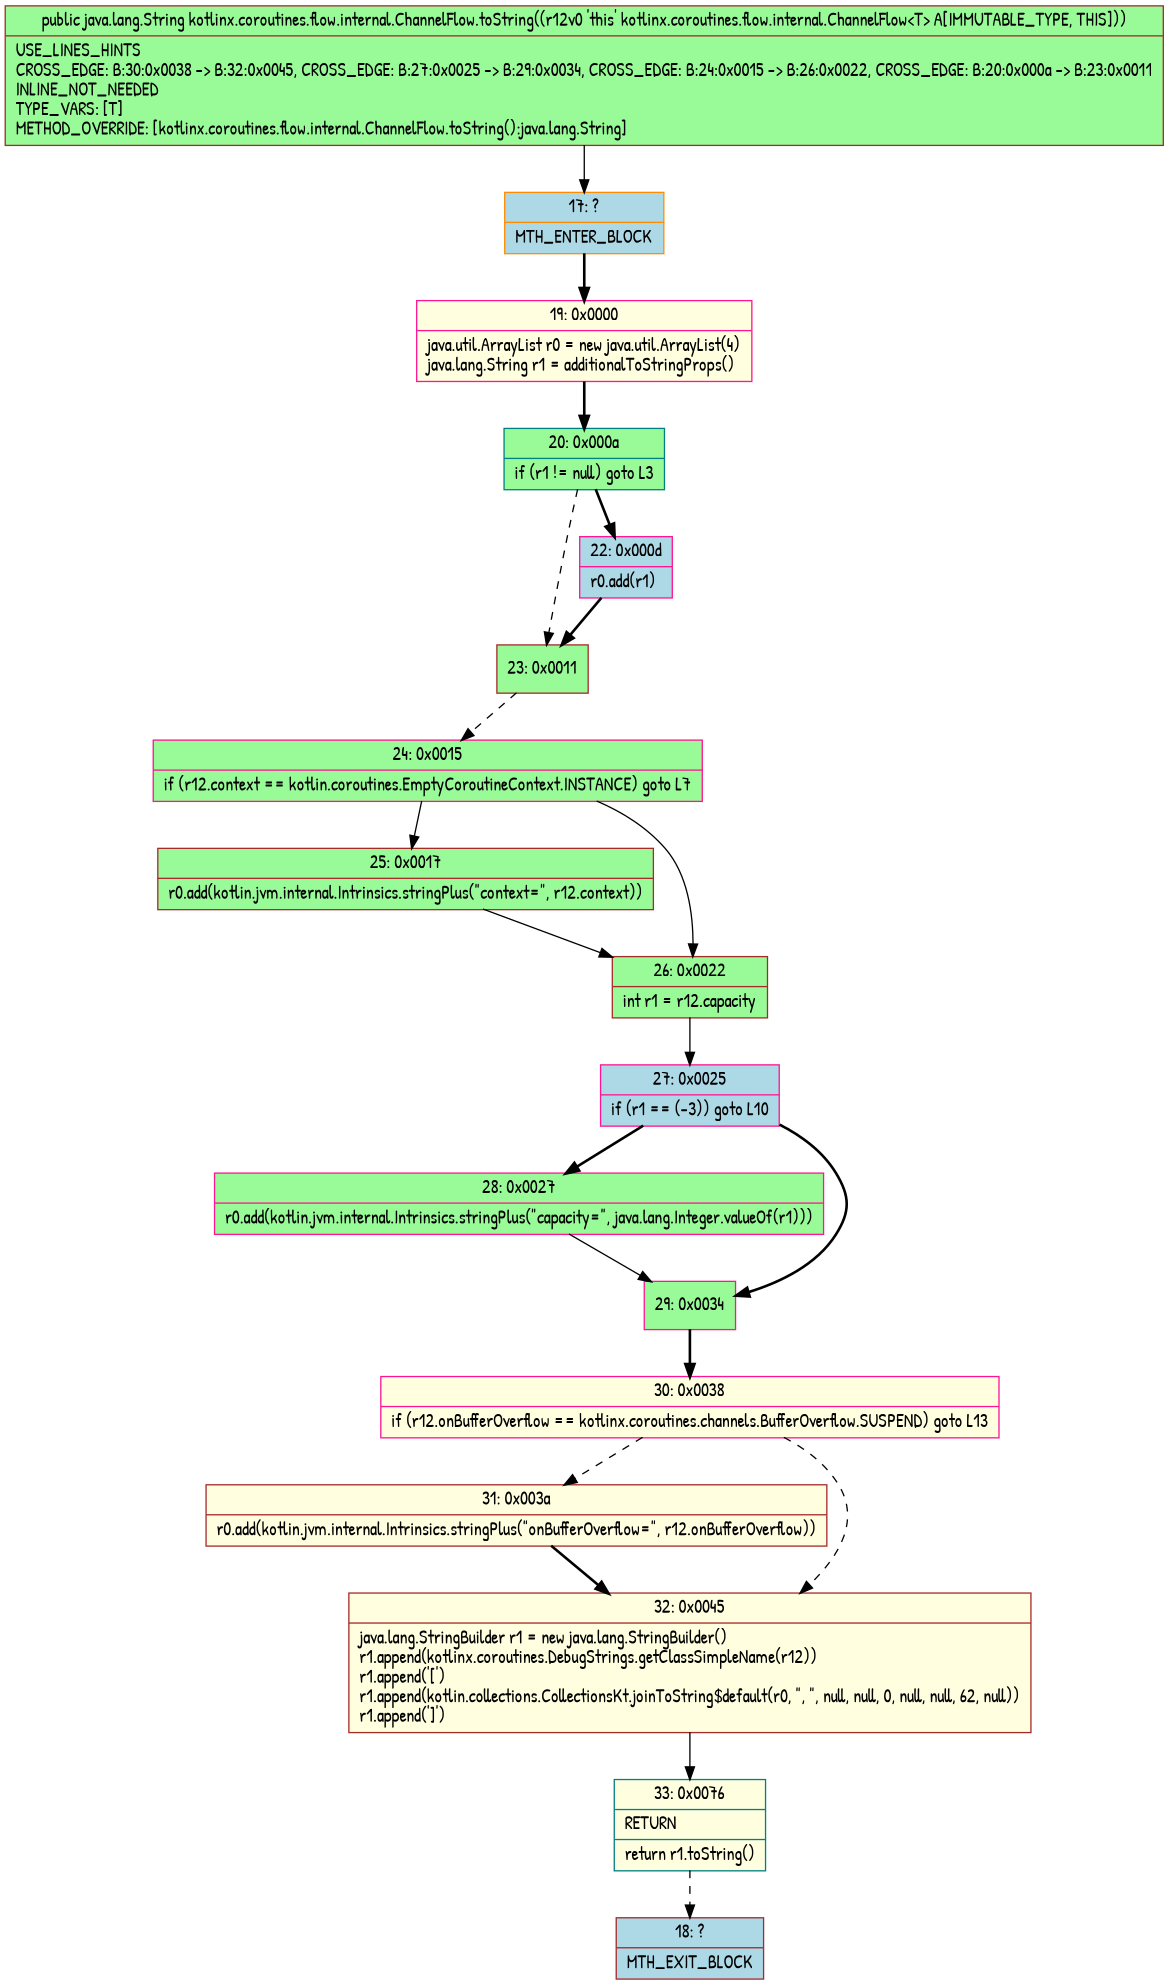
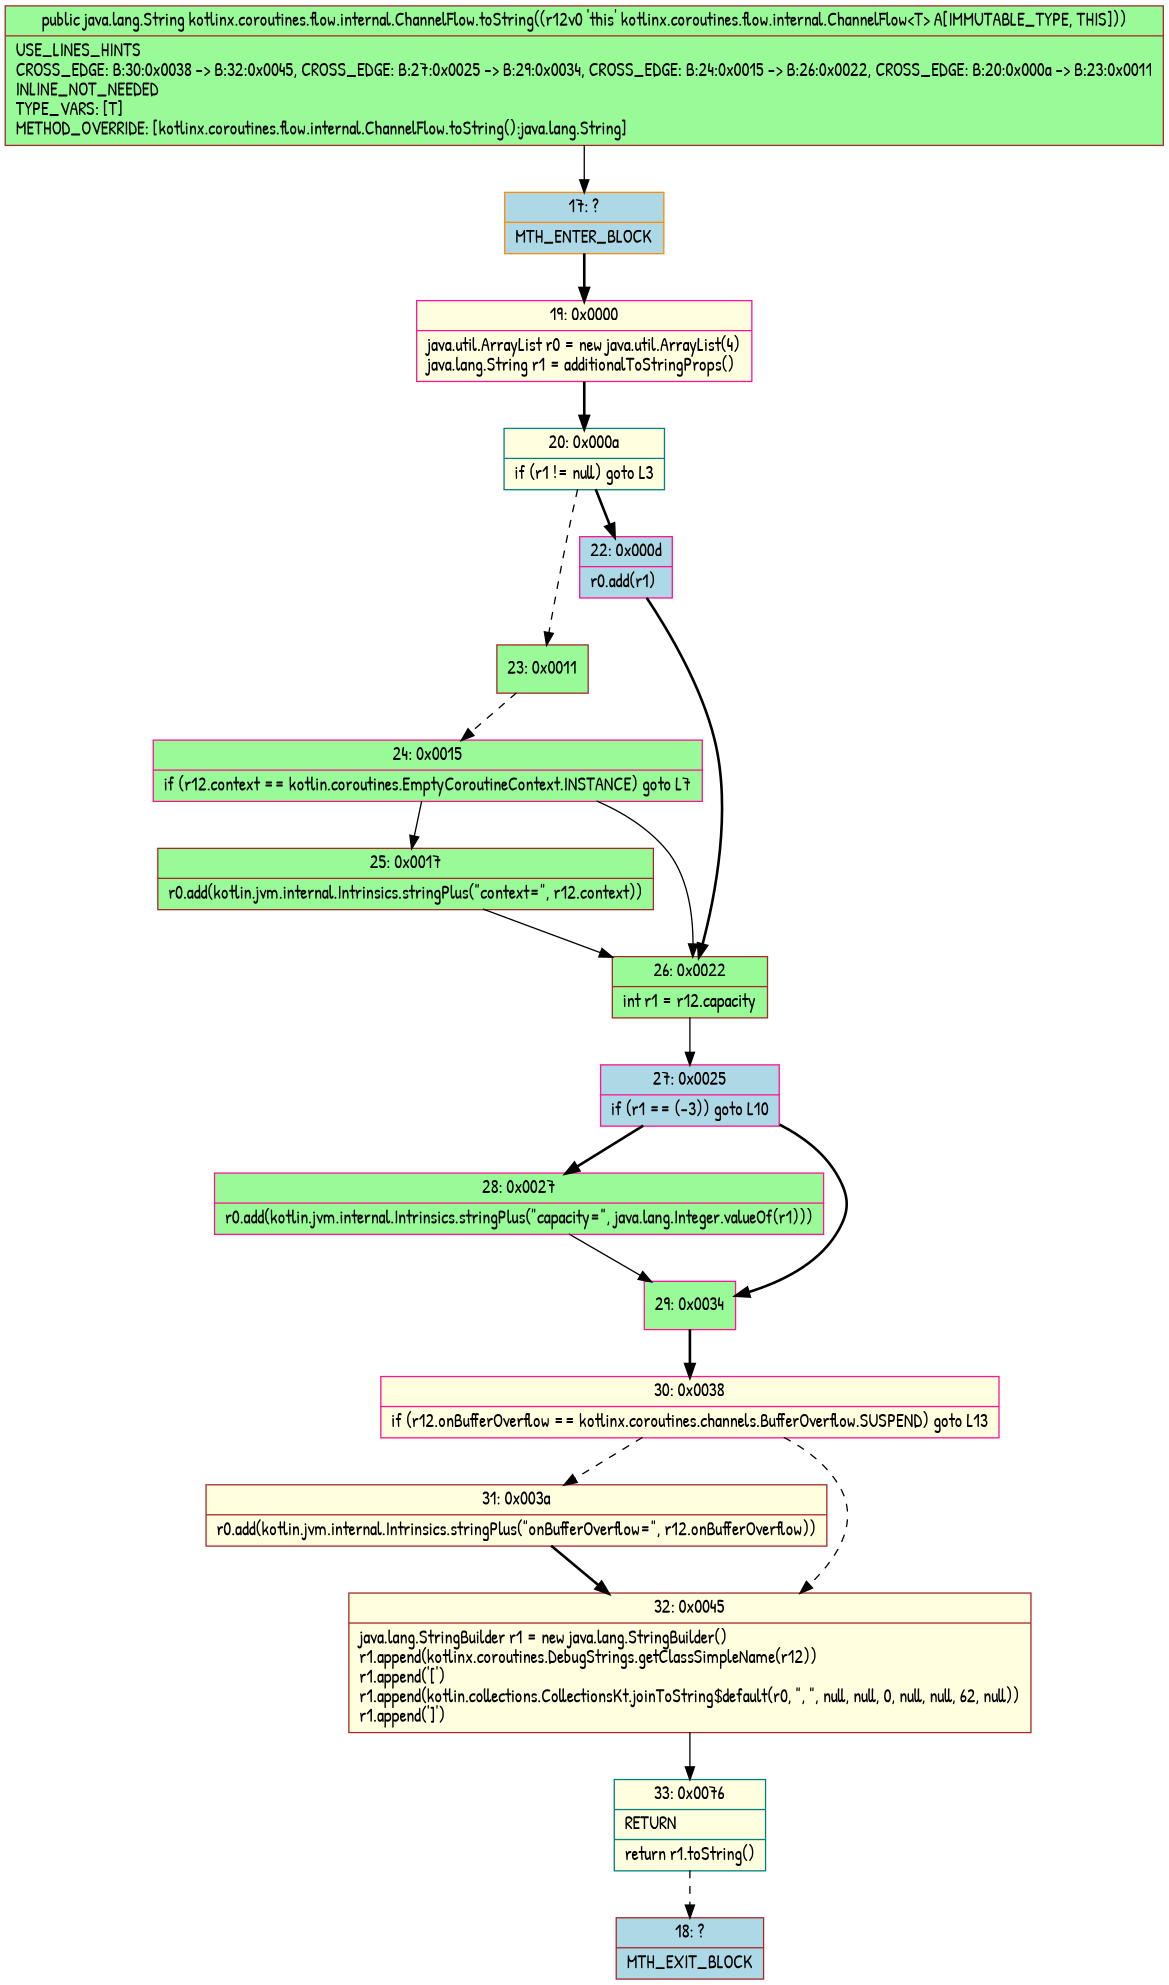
node "20: 0x000a": fillcolor palegreen -> lightyellow
edge "22: 0x000d" -> "23: 0x0011": now "22: 0x000d" -> "26: 0x0022"
